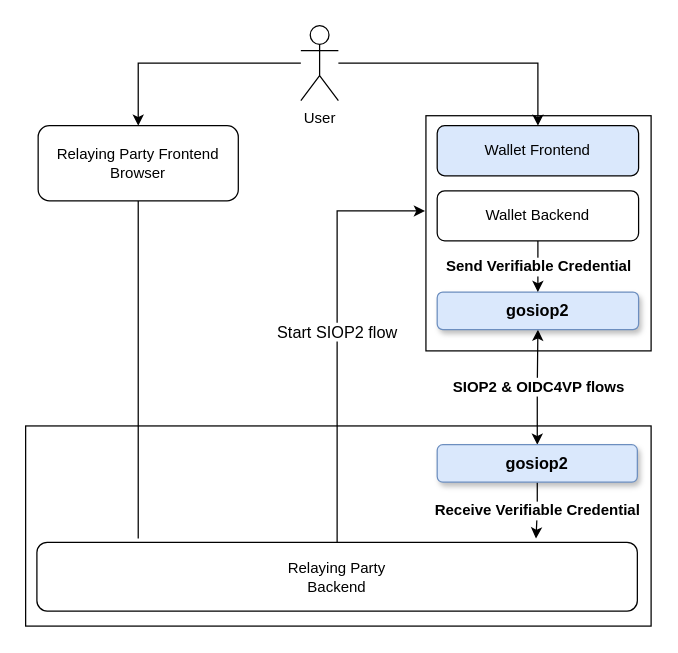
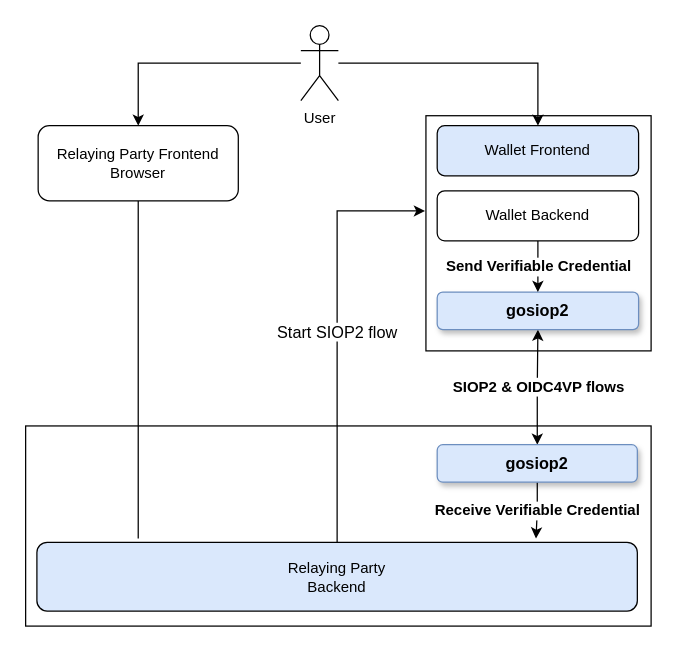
node "Relaying Party Backend": fillcolor #ffffff -> #dae8fc
